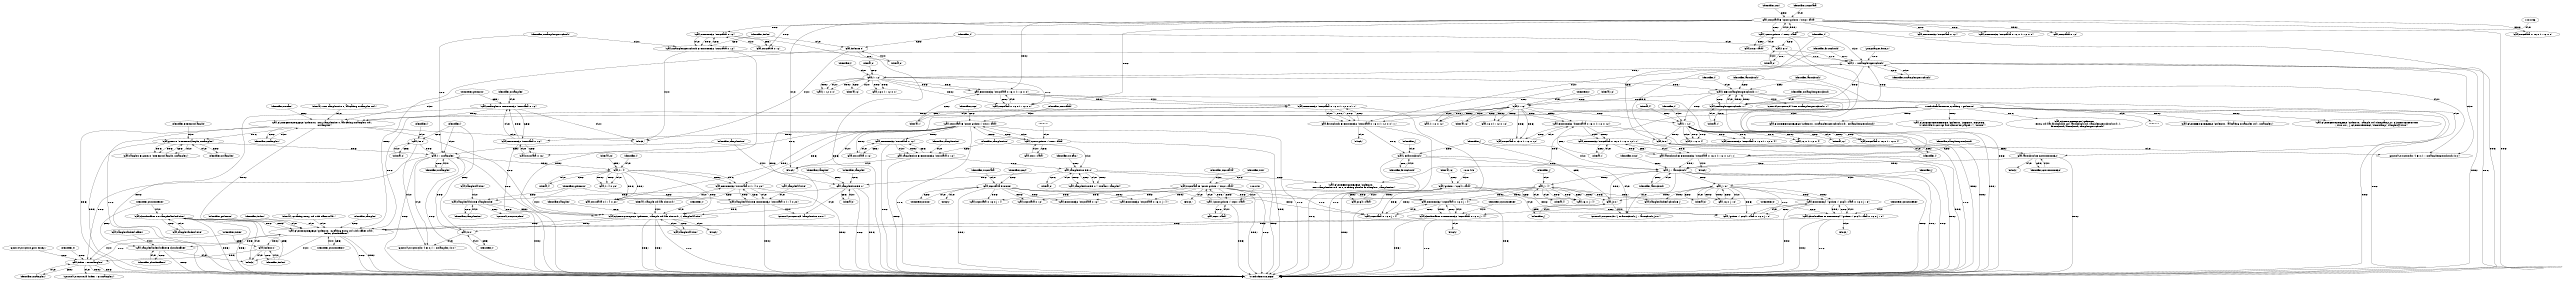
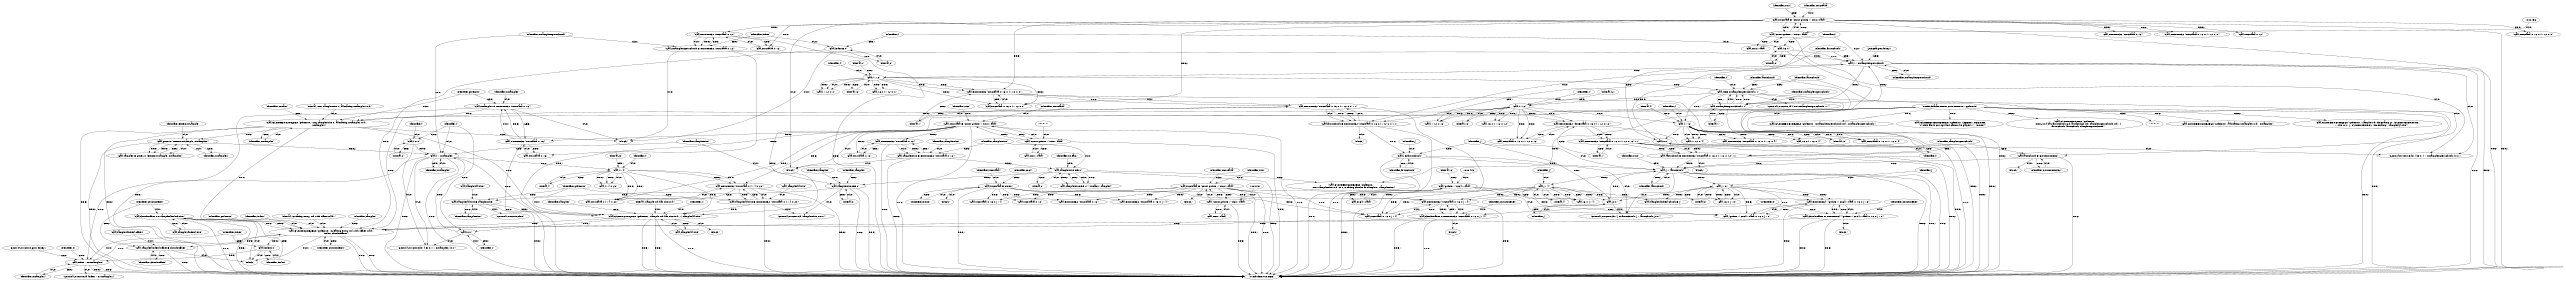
node "(MethodParameterIn,Creating * qtdemux)": label "(MethodParameterIn,Creating * qtdemux)" -> "(MethodParameterIn,GstQTDemux * qtdemux)"
edge "(Call,samples[i].size = sample_size)" -> "(ControlStructure,else)": label "CFG: " -> "AST: "
